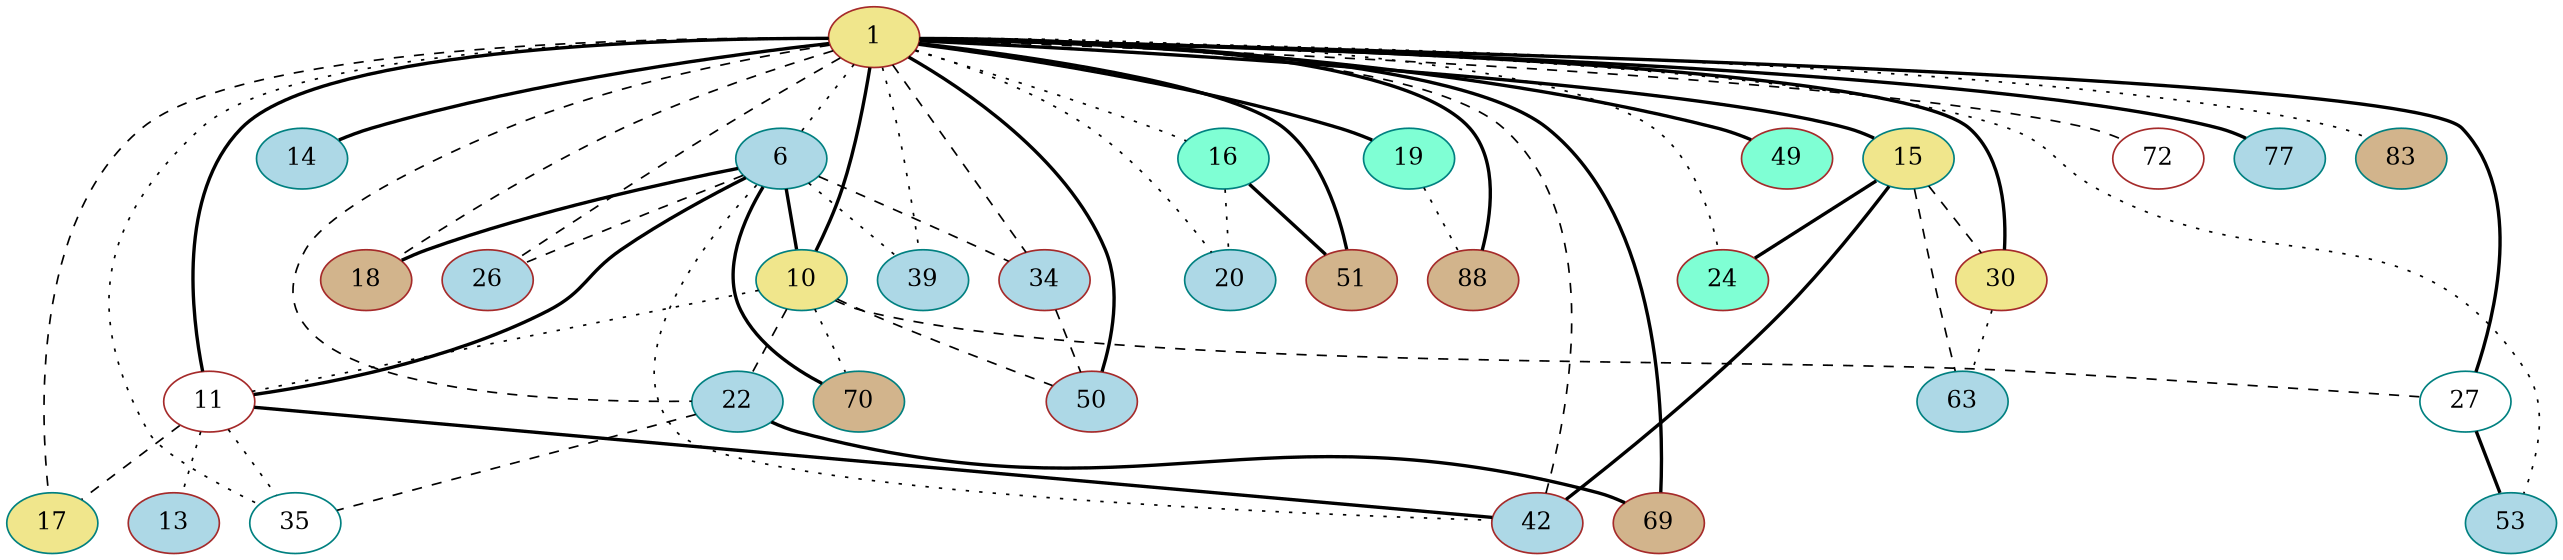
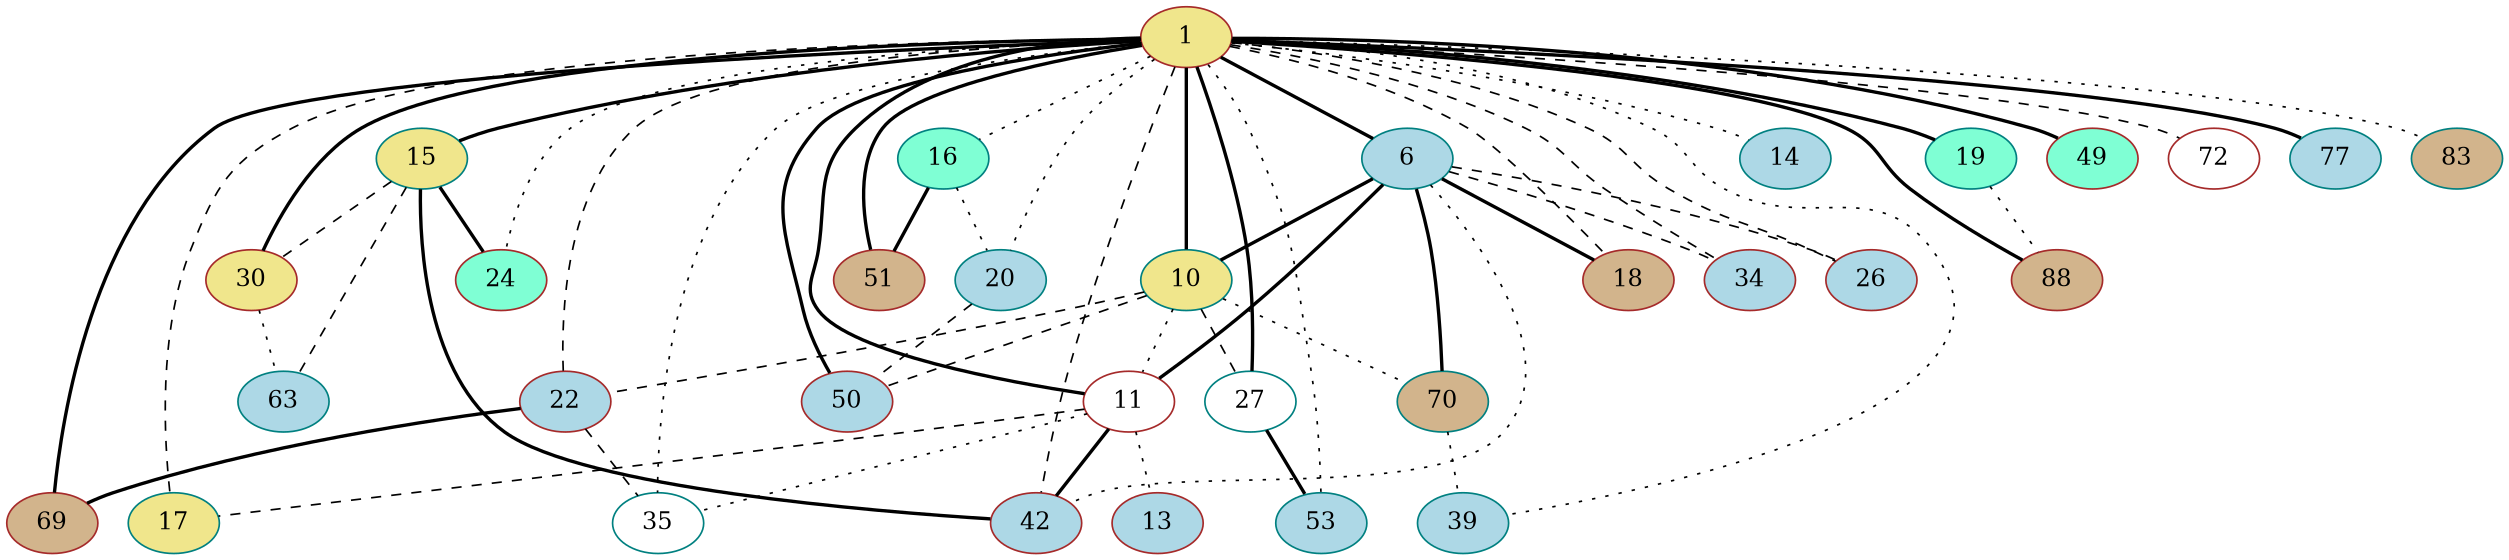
edge "1" -- "14": style bold -> dotted
edge "1" -- "6": style dotted -> bold
edge "6" -- "39": now "70" -- "39"
edge "34" -- "50": now "20" -- "50"
node "22": color teal -> brown
